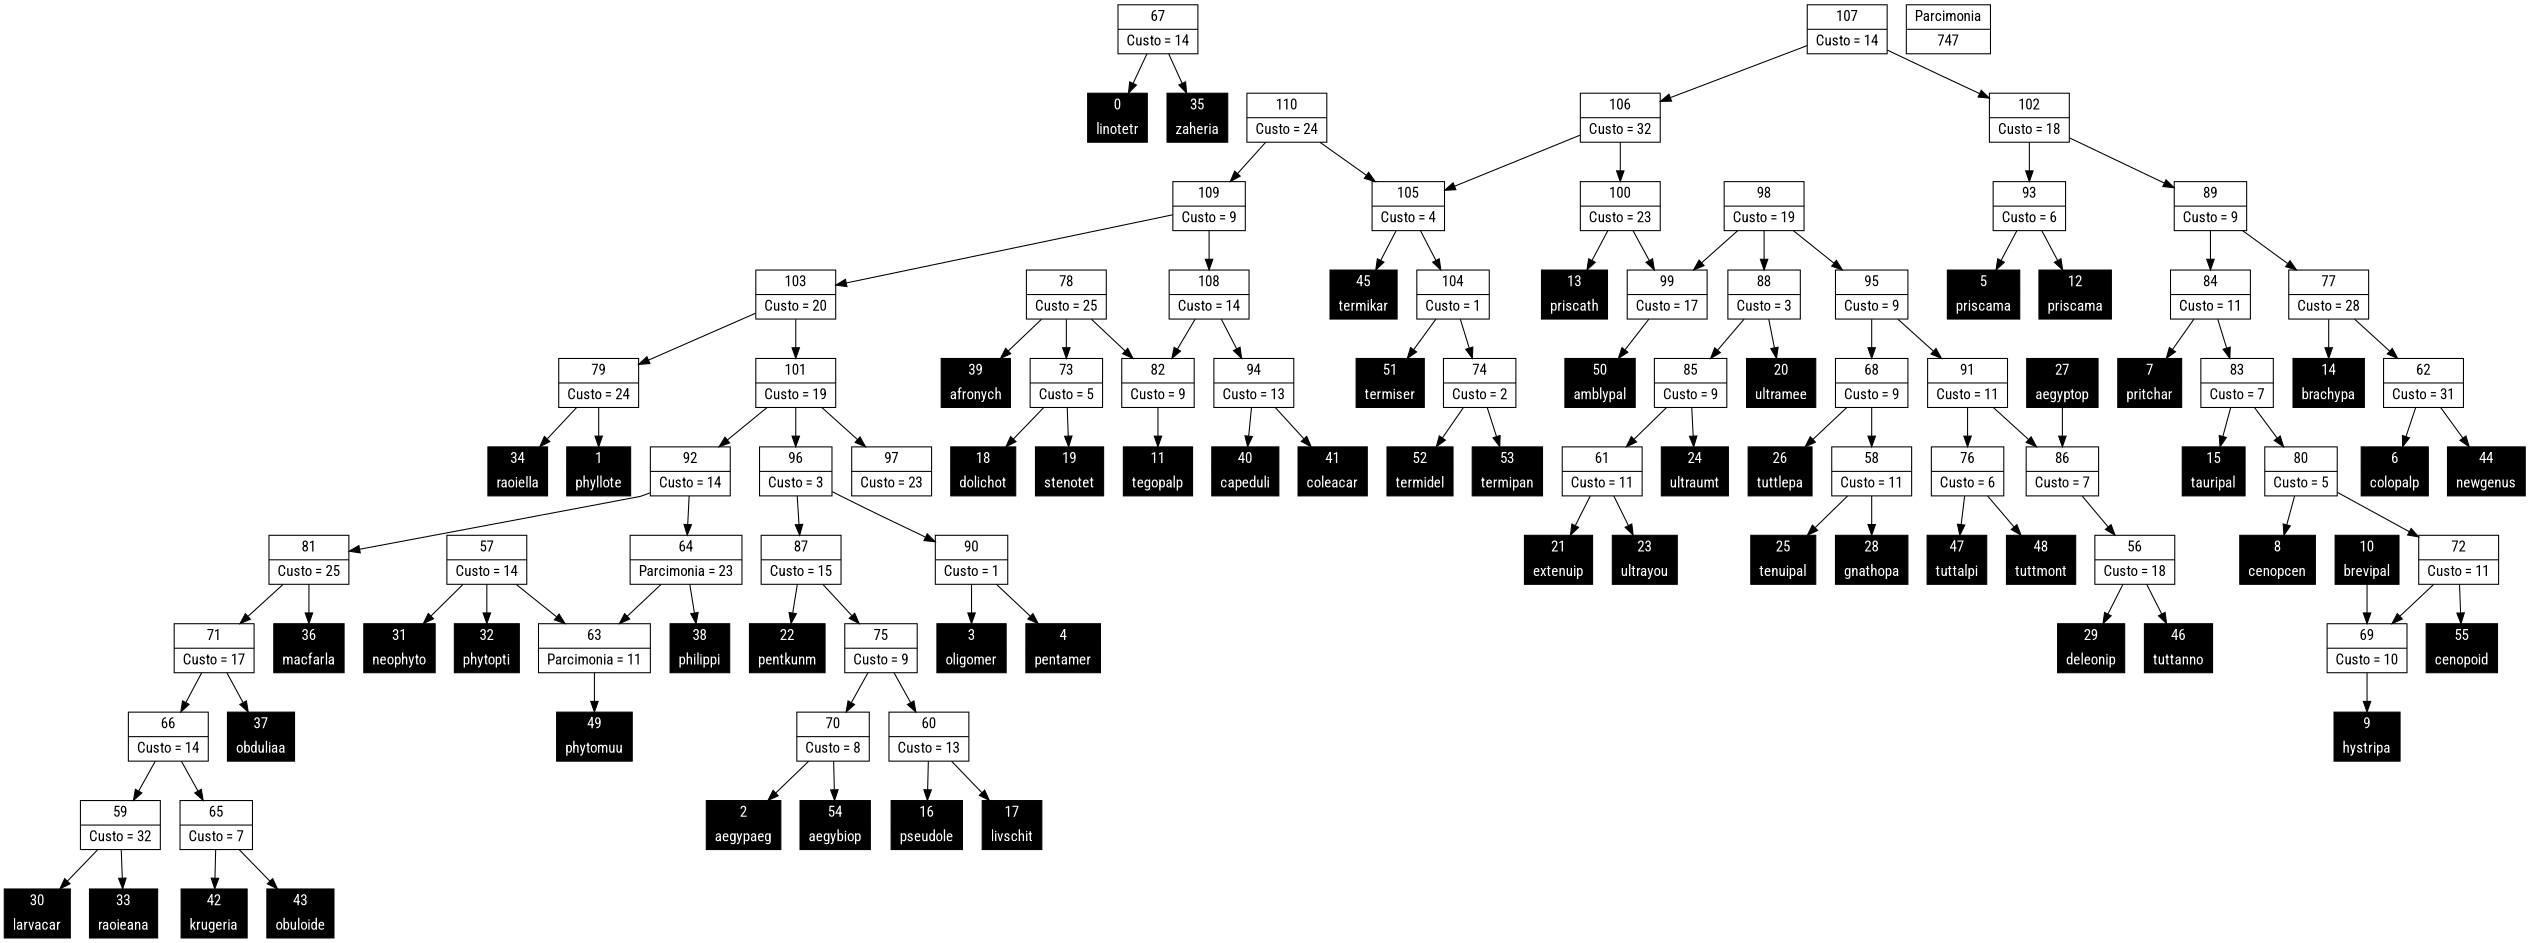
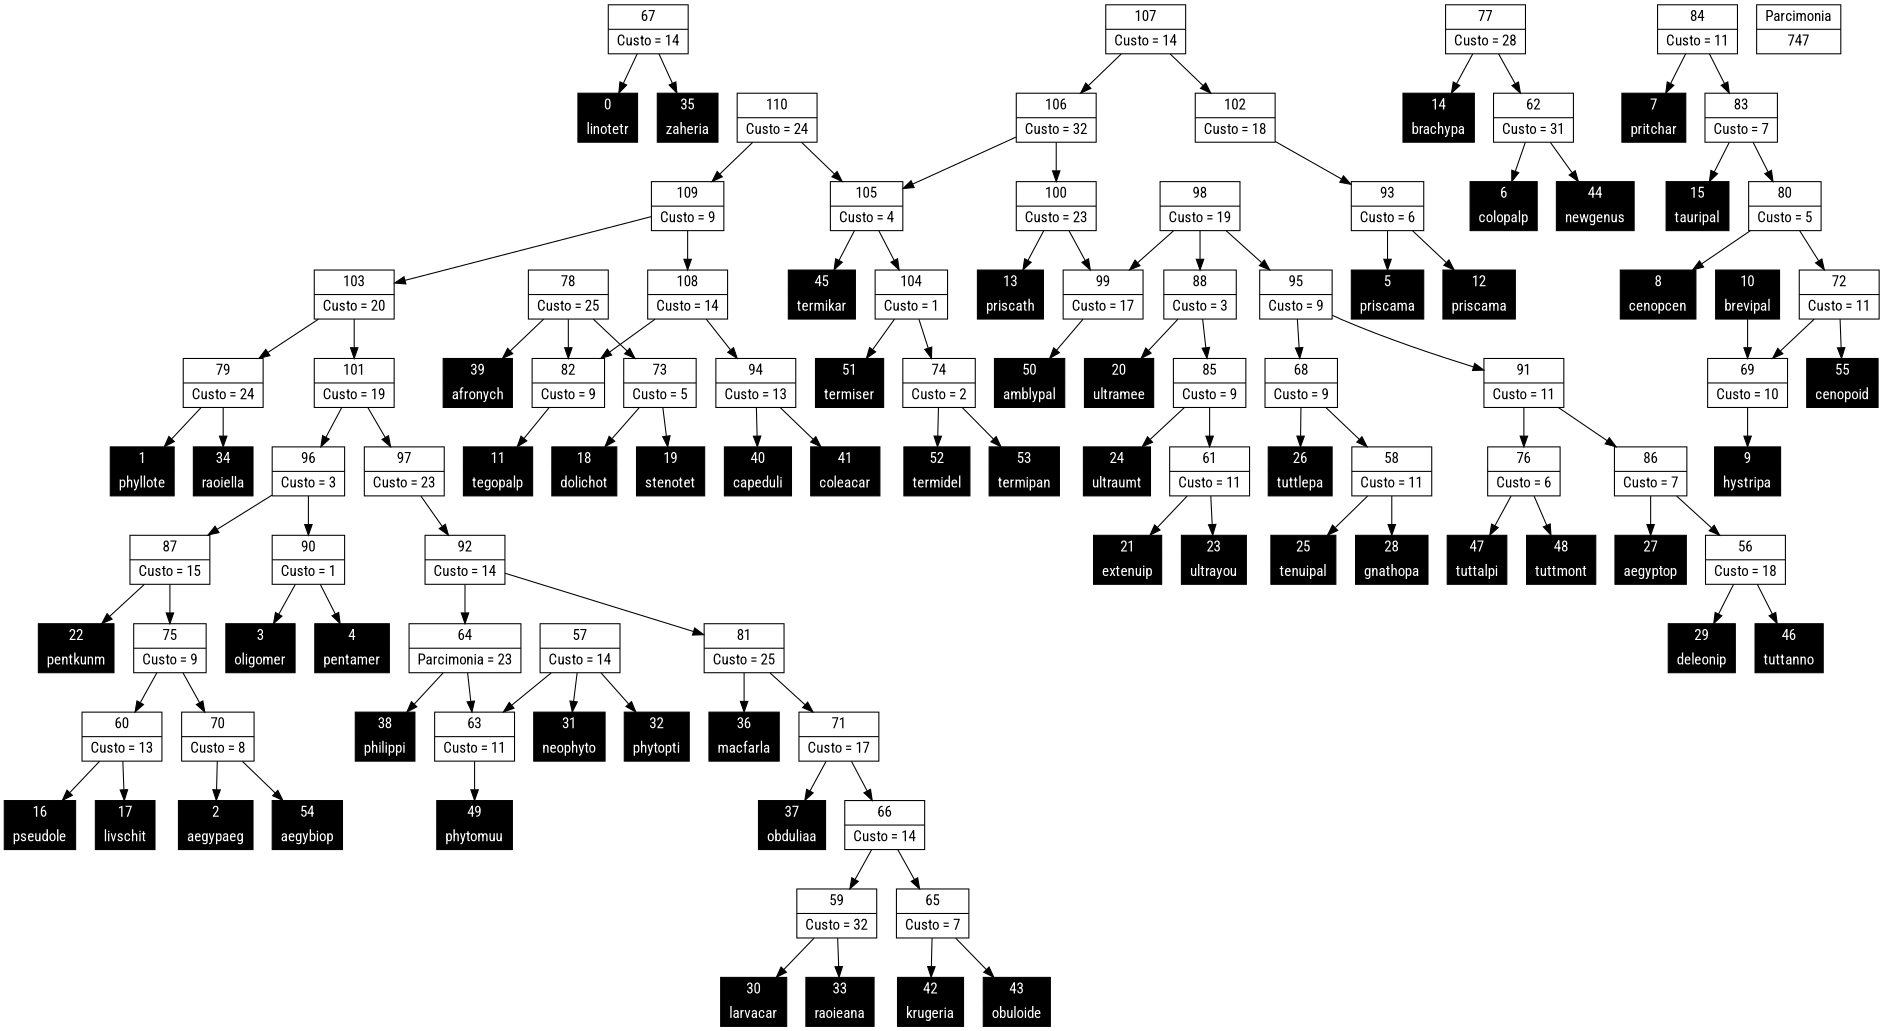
node "89": removed
edge "27" -> "86": reversed
edge "101" -> "92": now "97" -> "92"
node "63": text "Parcimonia = 11" -> "Custo = 11"
